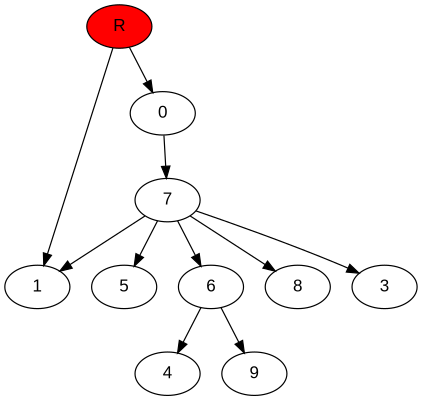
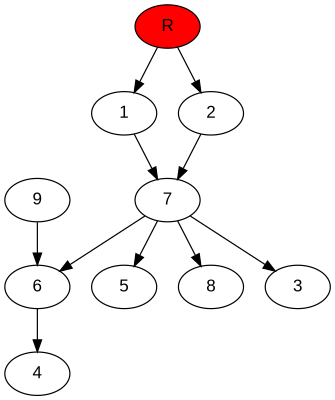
node "0": label "0" -> "2"
edge "7" -> "1": reversed
edge "6" -> "9": reversed
